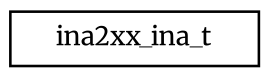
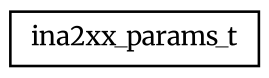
node "ina2xx_ina_t": label "ina2xx_ina_t" -> "ina2xx_params_t"
